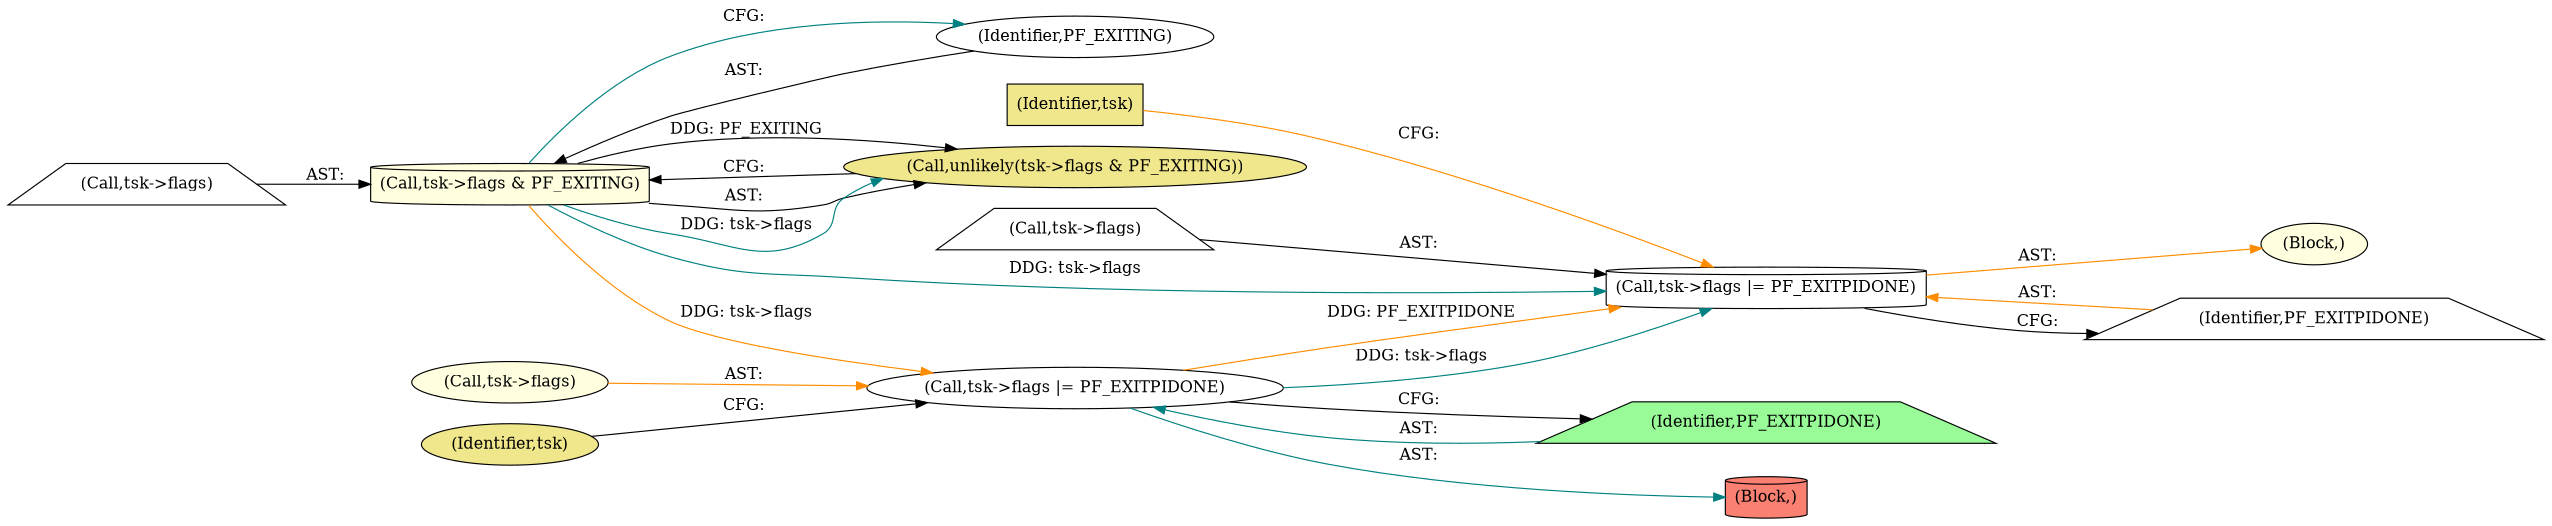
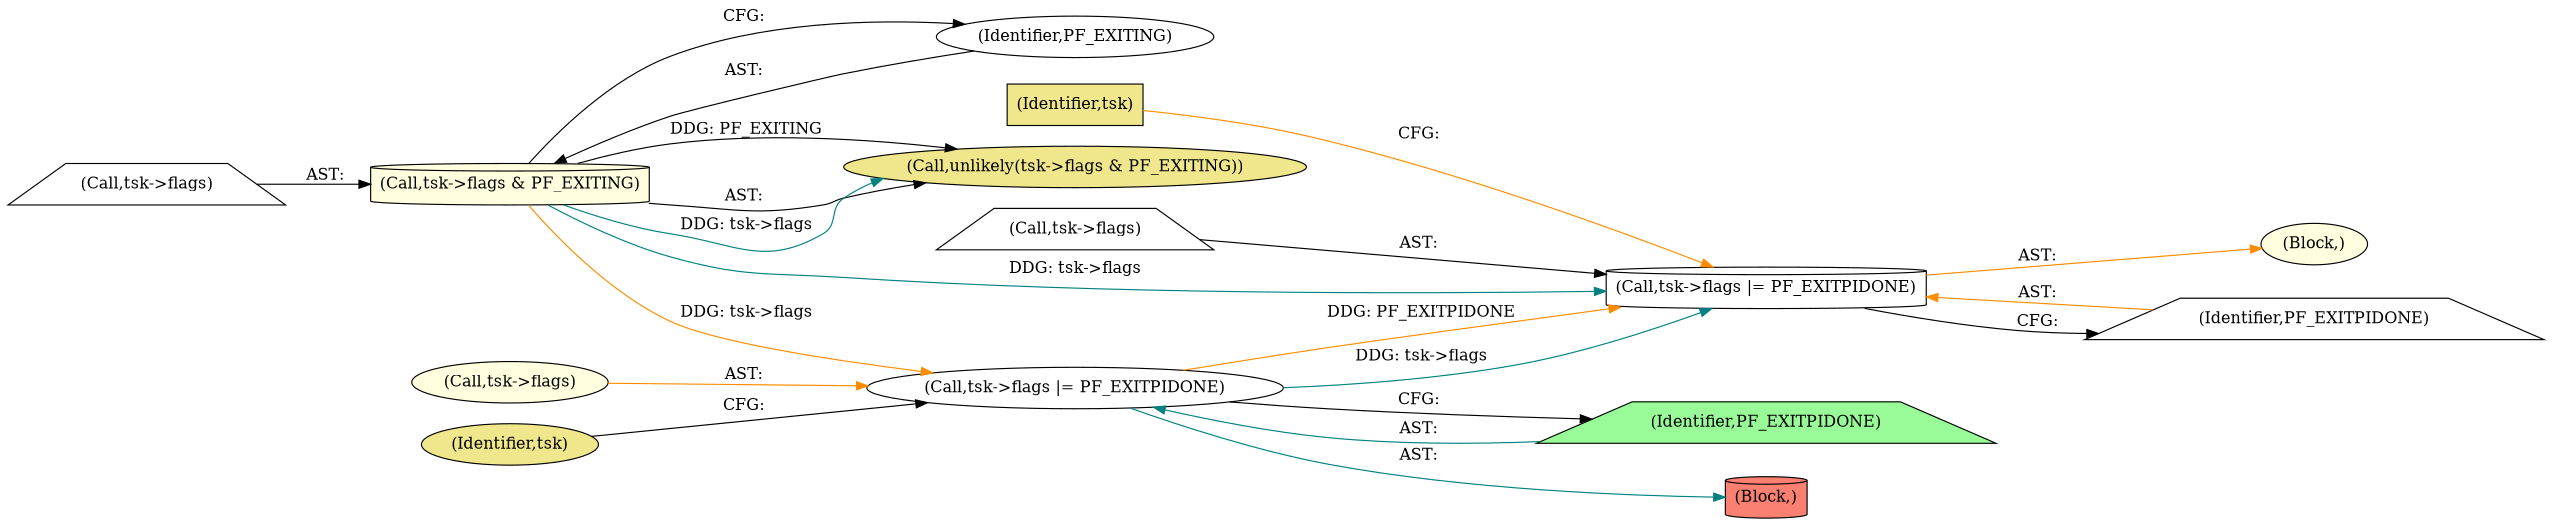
edge "(Call,tsk->flags & PF_EXITING)" -> "(Identifier,PF_EXITING)": color teal -> black
edge "(Call,unlikely(tsk->flags & PF_EXITING))" -> "(Call,tsk->flags & PF_EXITING)": removed, label "CFG:"
